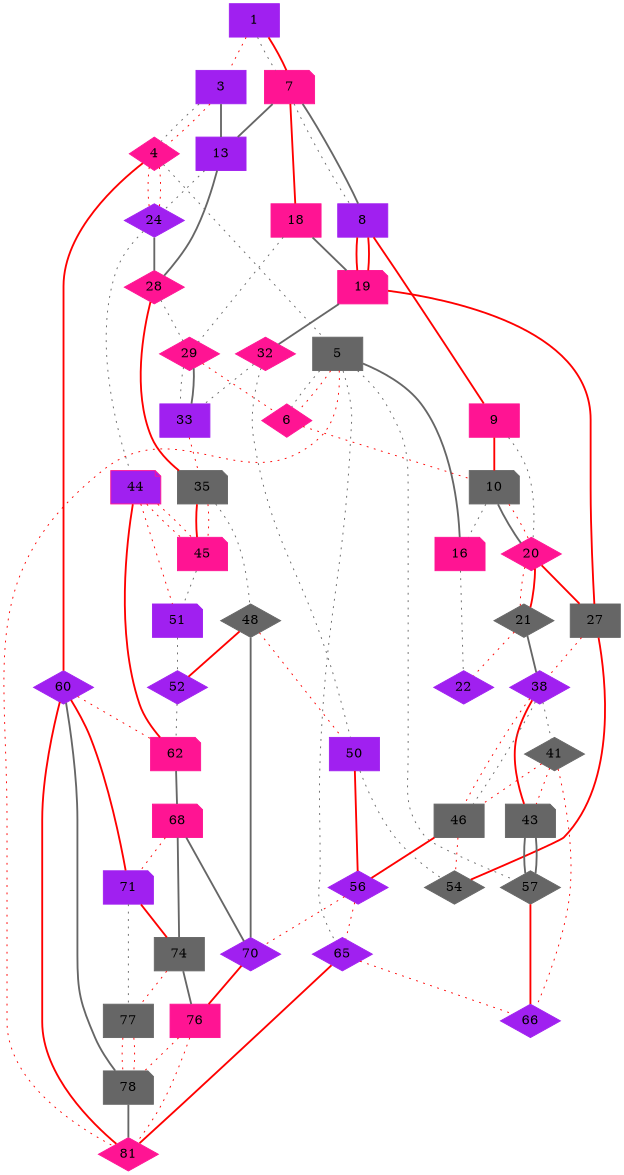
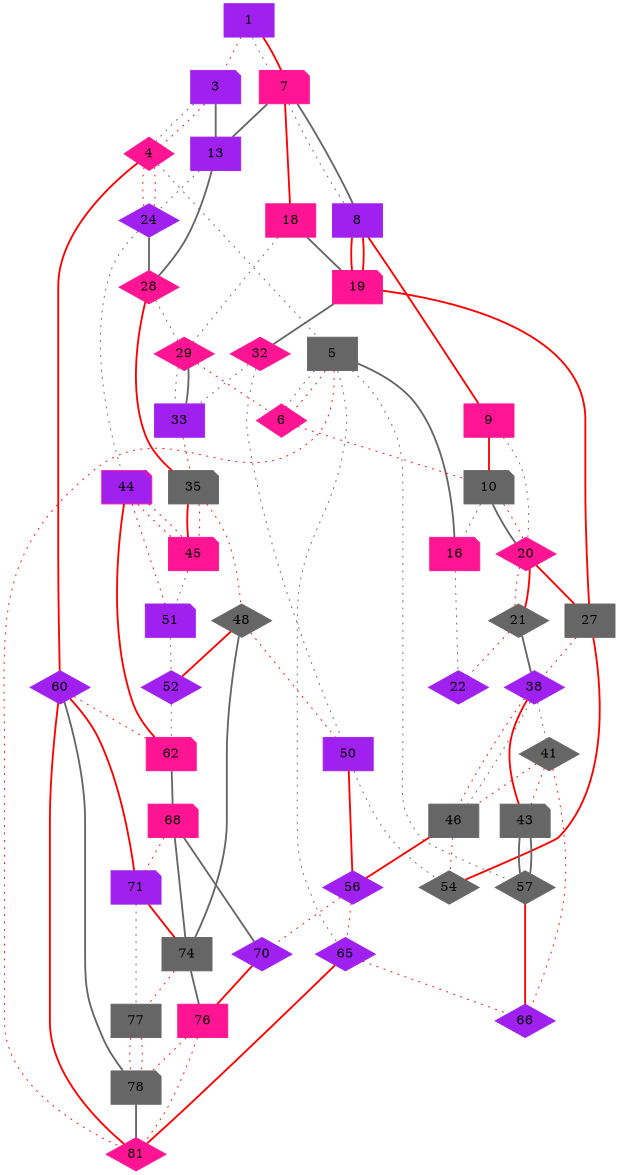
node "3": shape box -> note
edge "35" -- "48": color gray40 -> red
edge "48" -- "70": now "48" -- "74"
